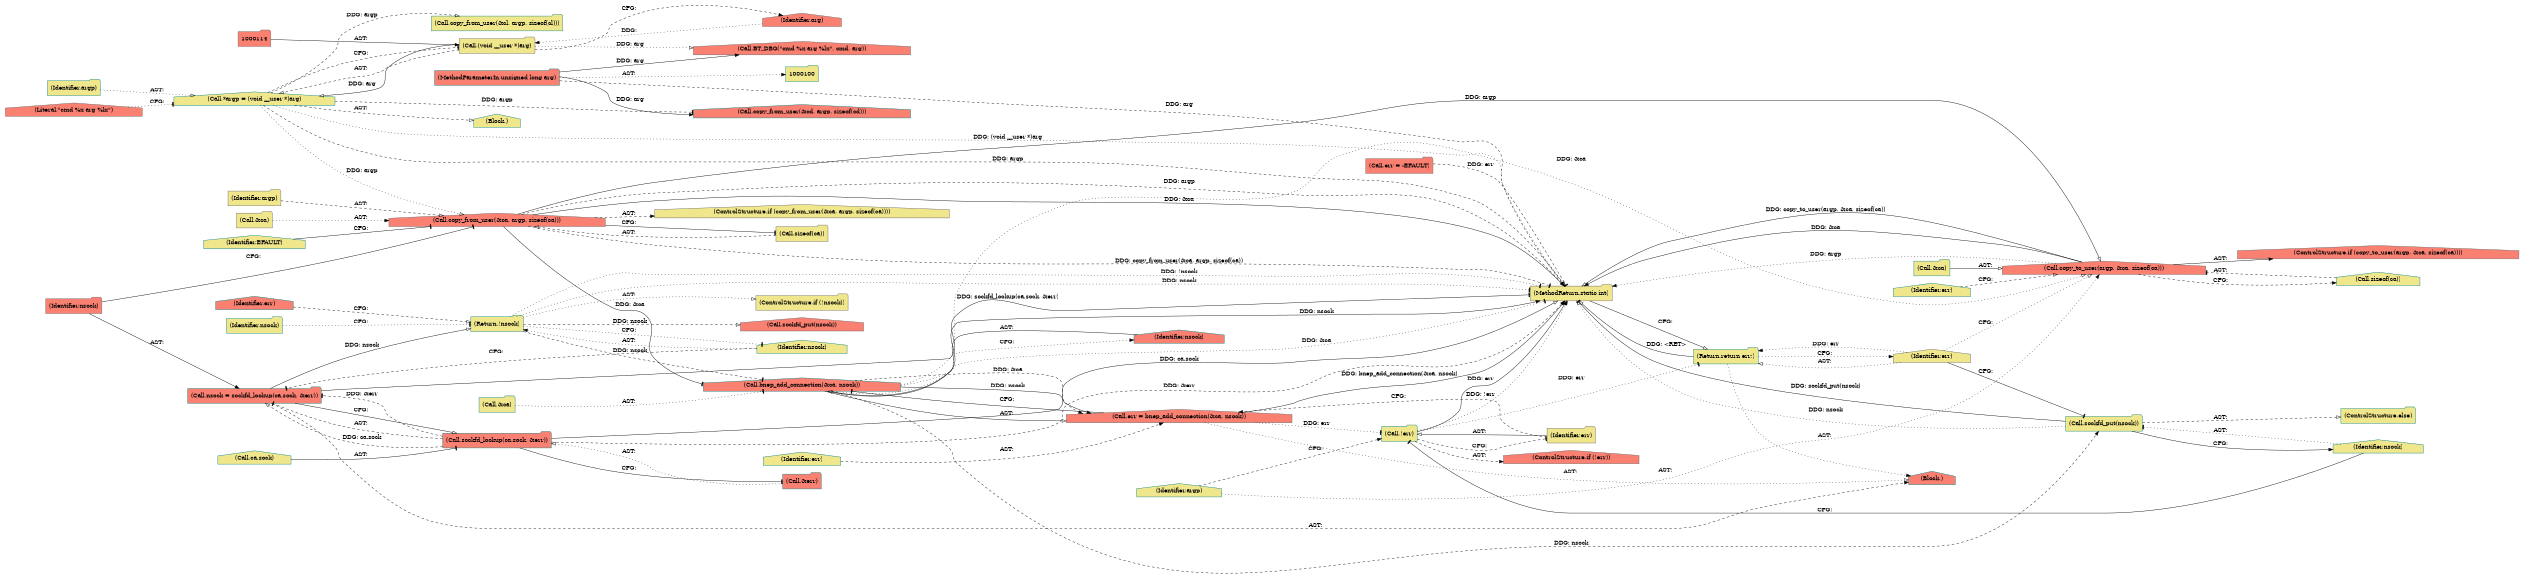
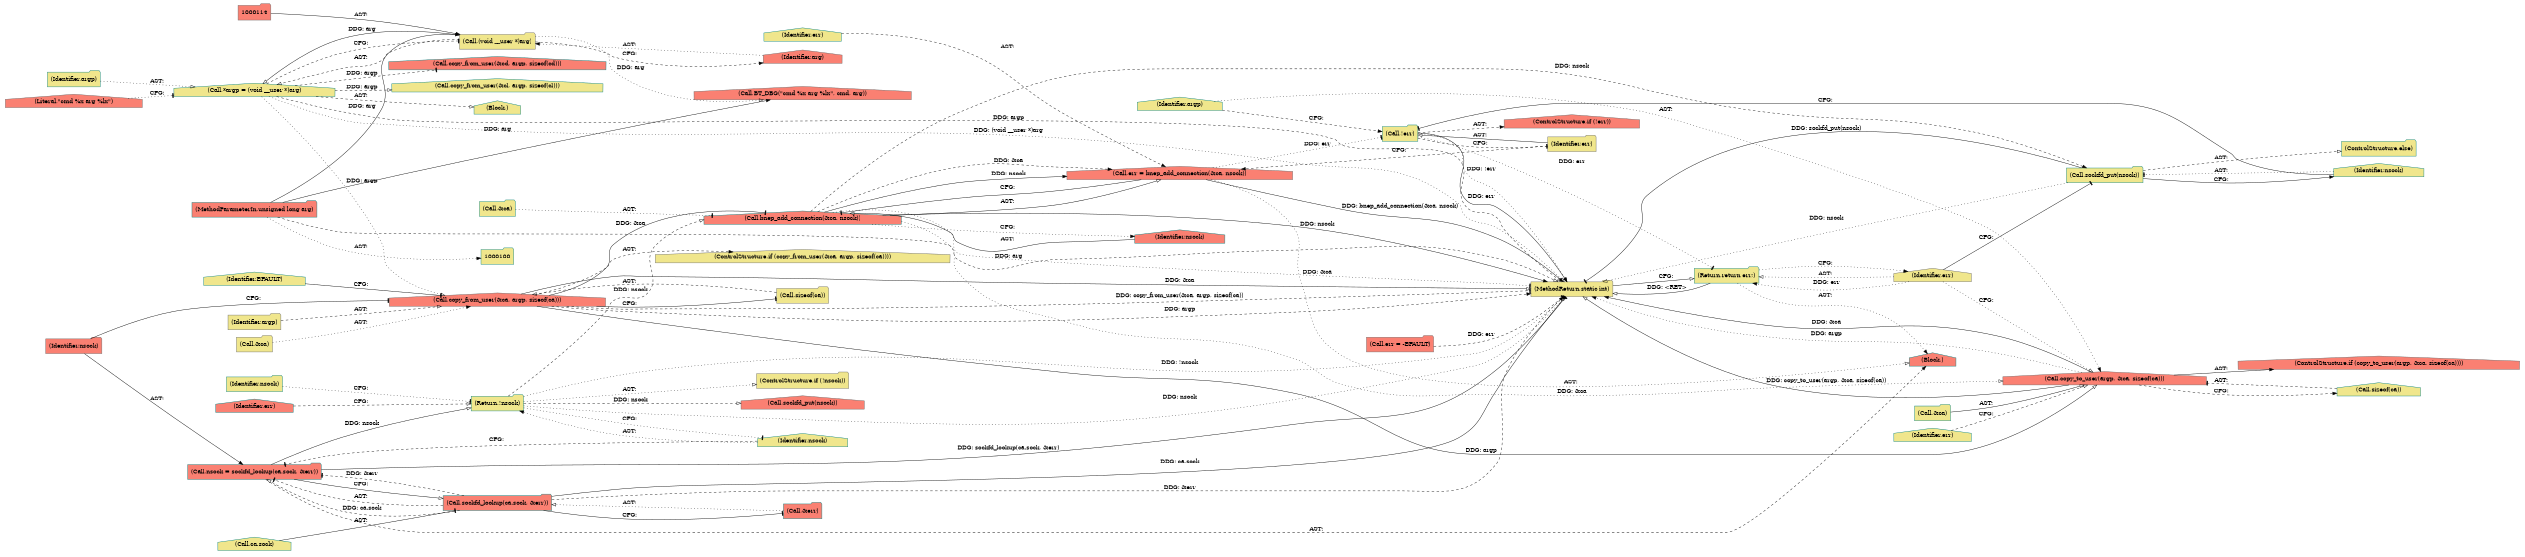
node "(Call,copy_from_user(&cl, argp, sizeof(cl)))": shape folder -> house
edge "(Identifier,arg)" -> "(Call,(void __user *)arg)": label "DDG: " -> "AST: "
edge "(MethodParameterIn,unsigned long arg)" -> "(Call,copy_from_user(&cd, argp, sizeof(cd)))": now "(MethodParameterIn,unsigned long arg)" -> "(Call,(void __user *)arg)"
edge "(Return,!nsock)" -> "(Call,bnep_add_connection(&ca, nsock))": arrowhead tee -> onormal
